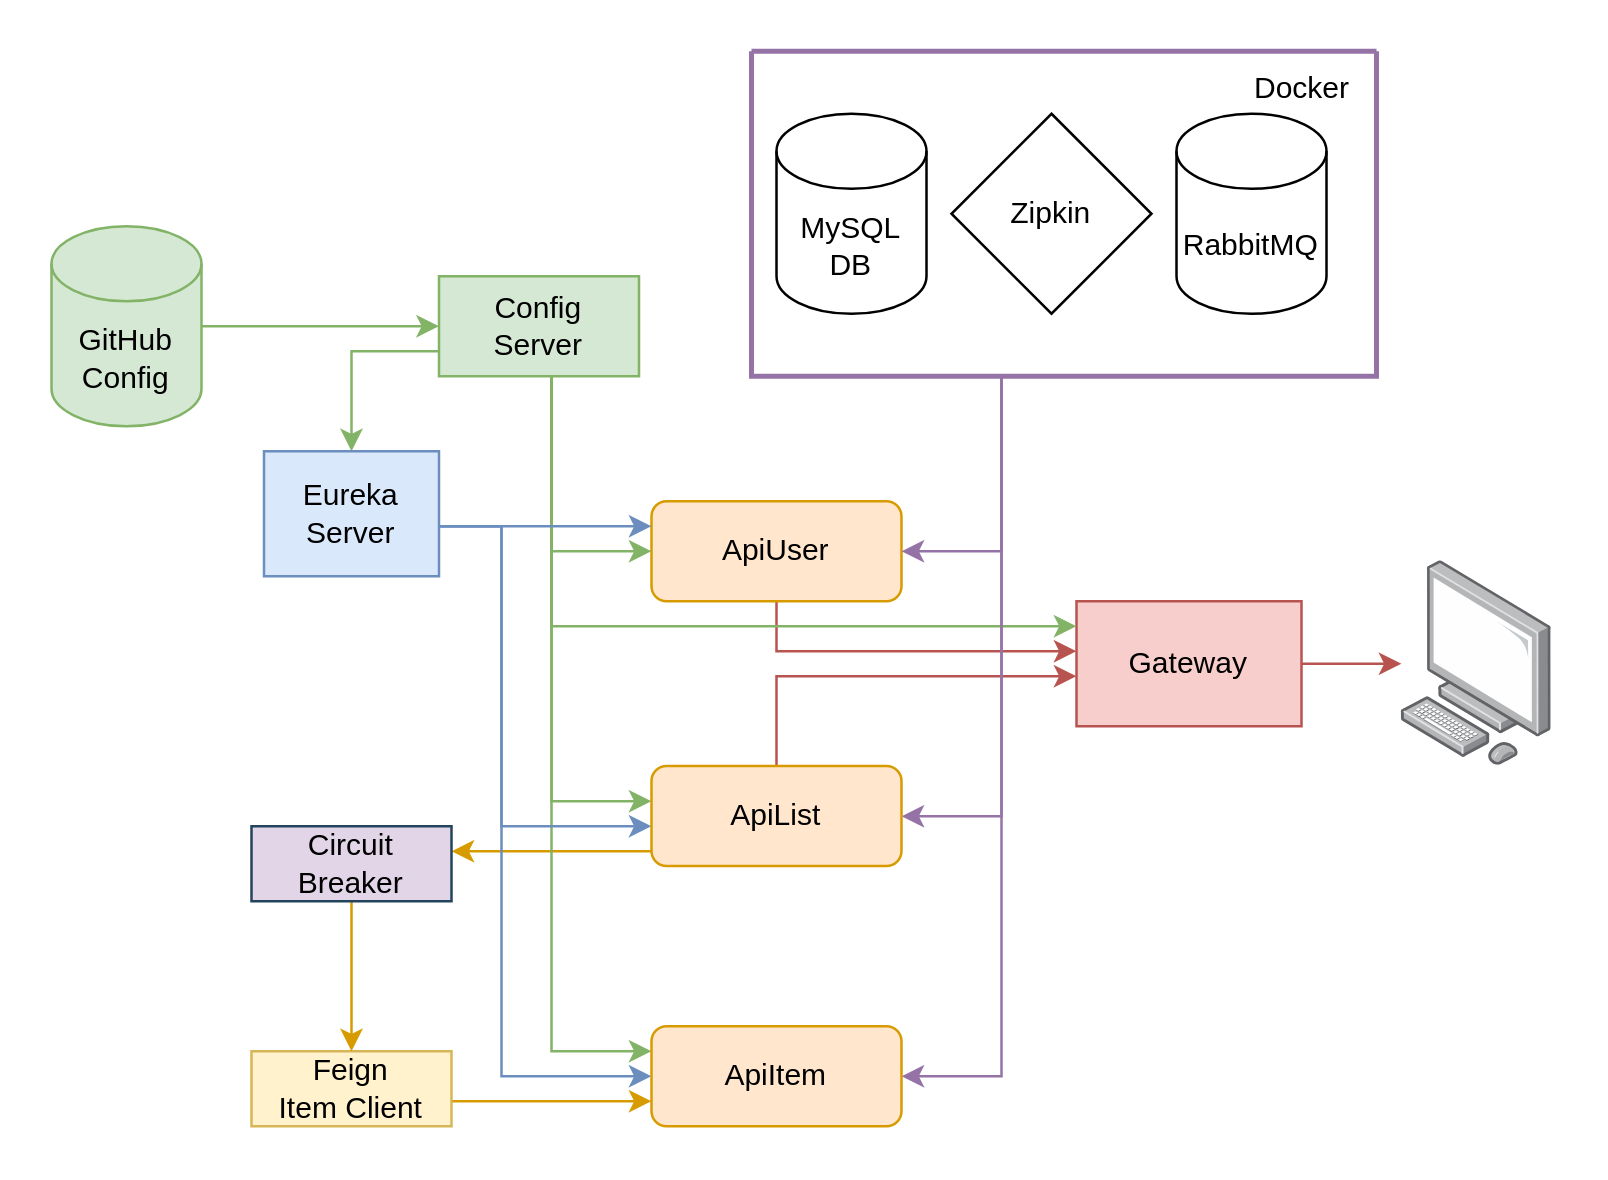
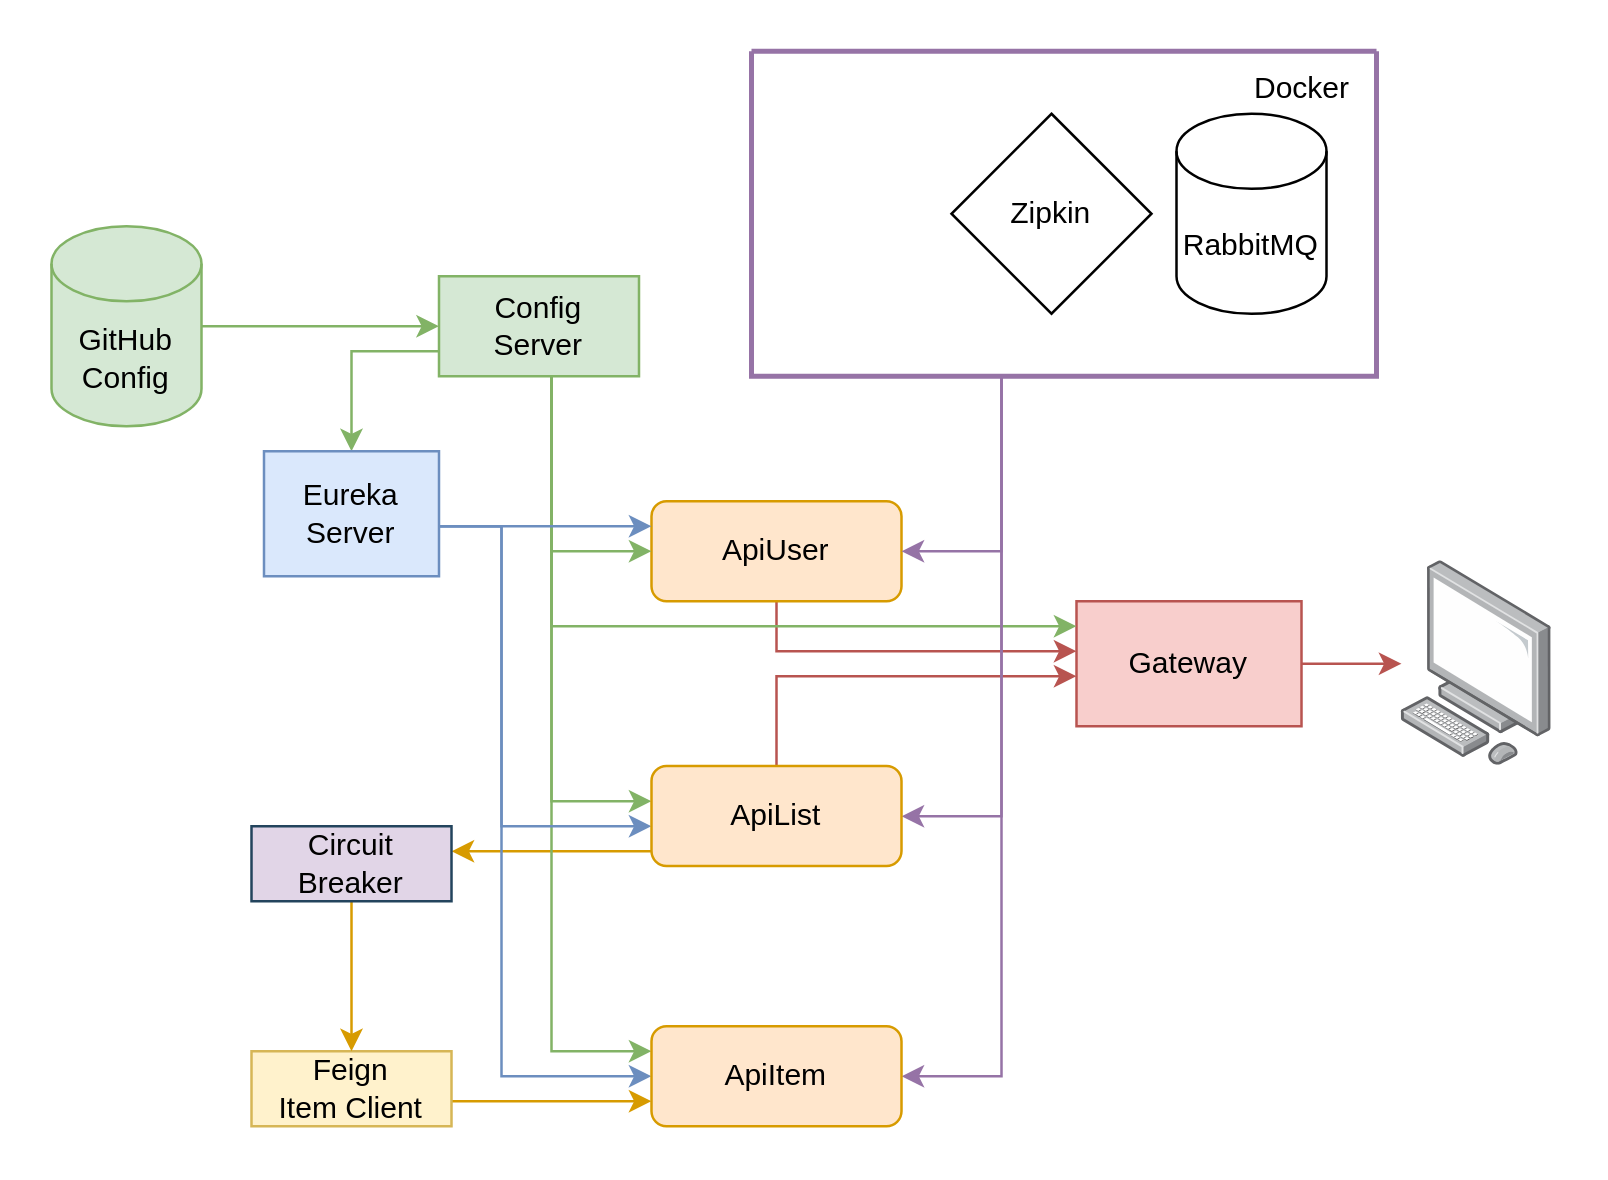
node "MySQL DB": removed
